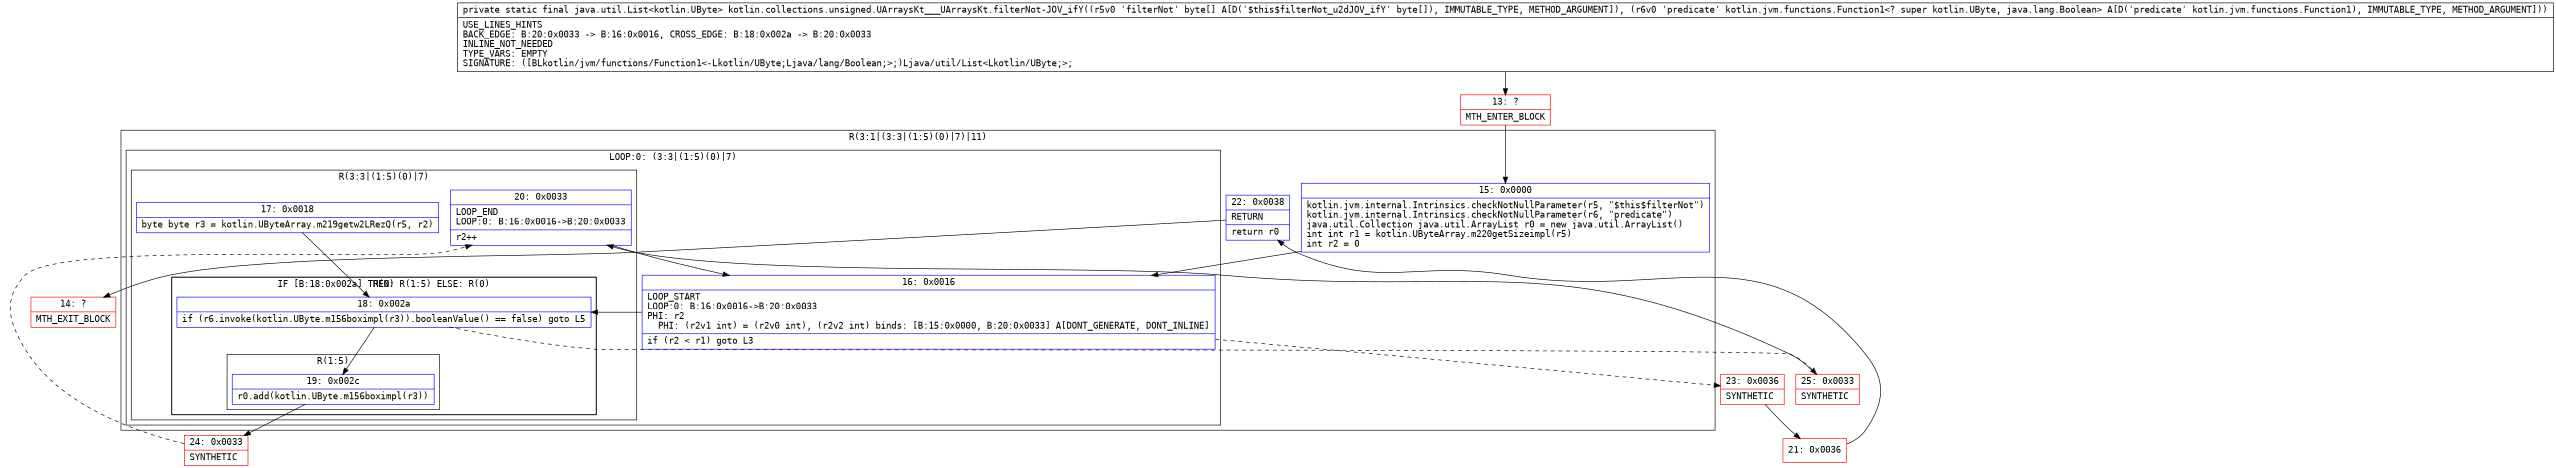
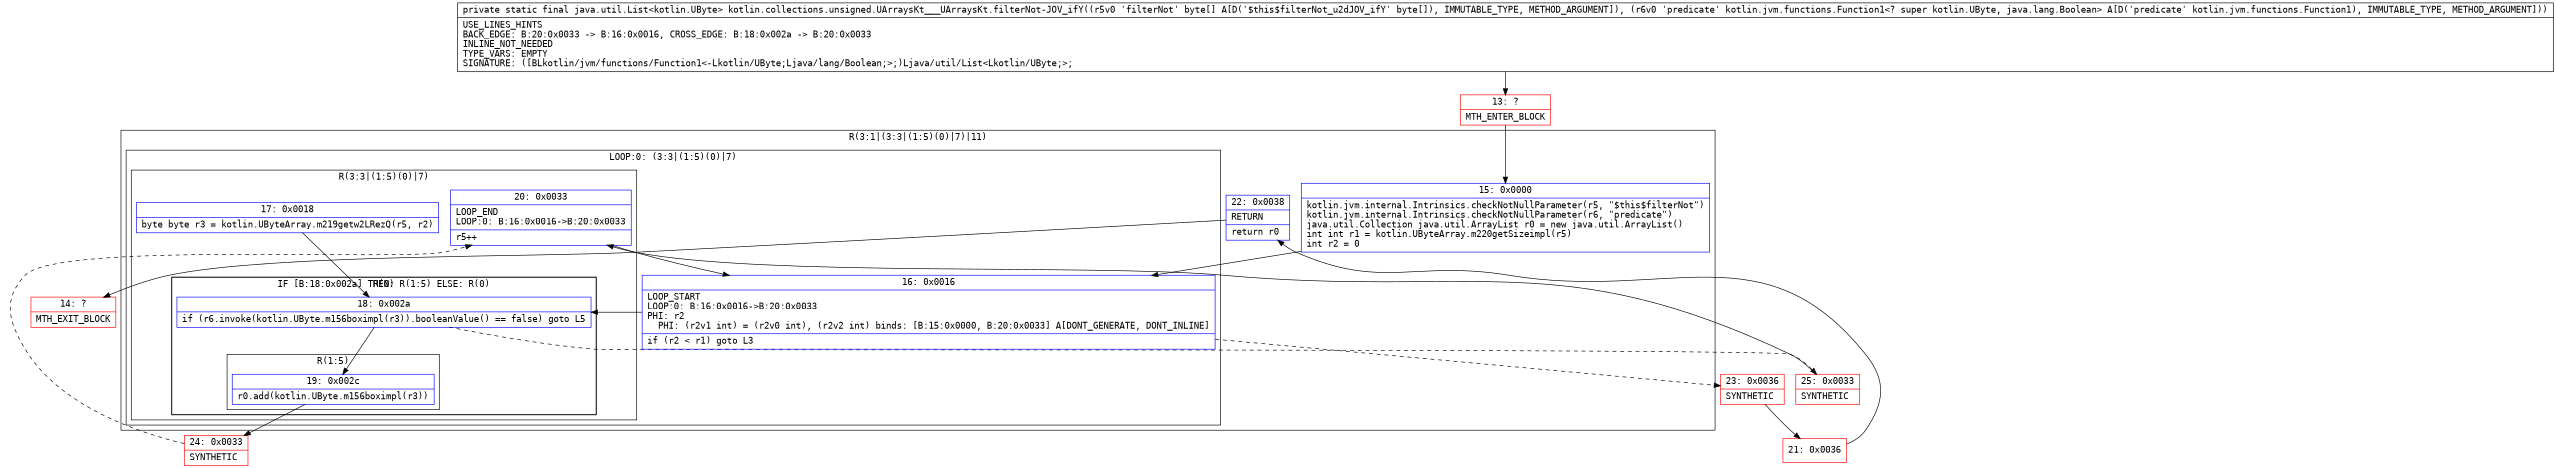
node "20: 0x0033": text "r2++" -> "r5++"
